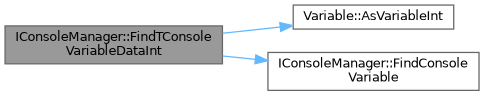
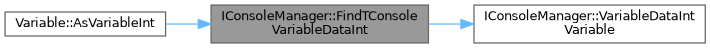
edge "IConsoleManager::FindTConsole VariableDataInt" -> "Variable::AsVariableInt": reversed
node "IConsoleManager::FindConsole Variable": label "IConsoleManager::FindConsole Variable" -> "IConsoleManager::VariableDataInt Variable"
